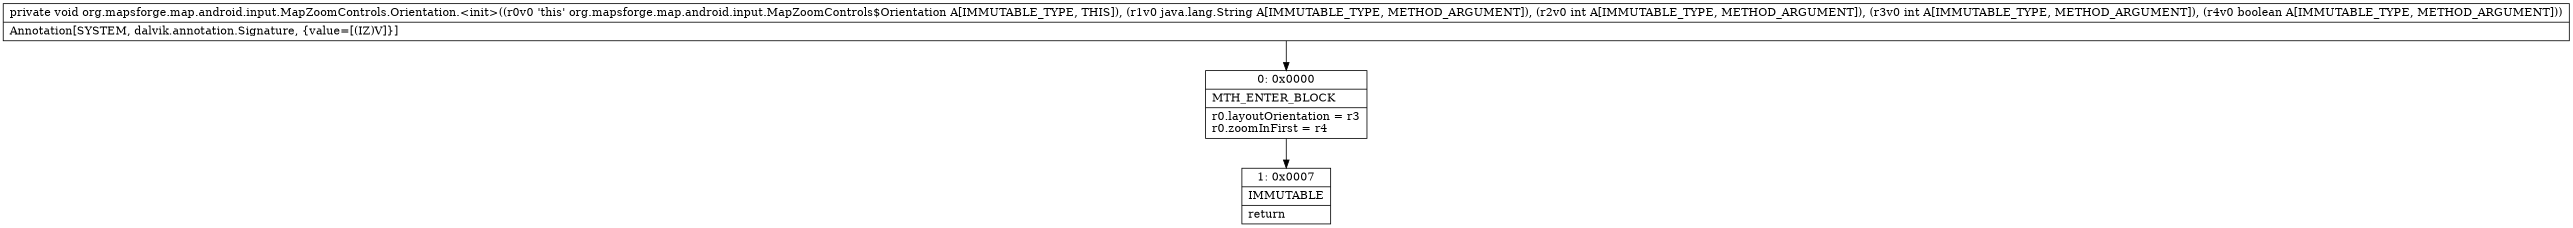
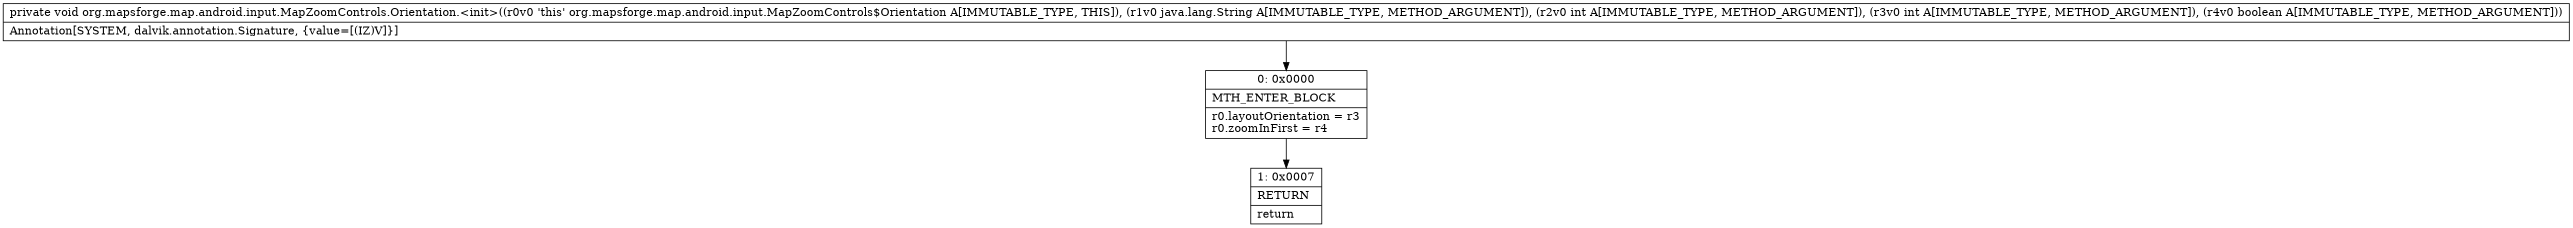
node "1: 0x0007": text "IMMUTABLE" -> "RETURN"
